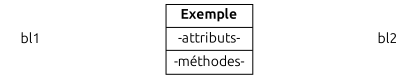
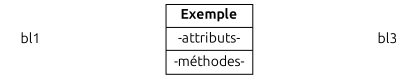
node "bl2": label "bl2" -> "bl3"
